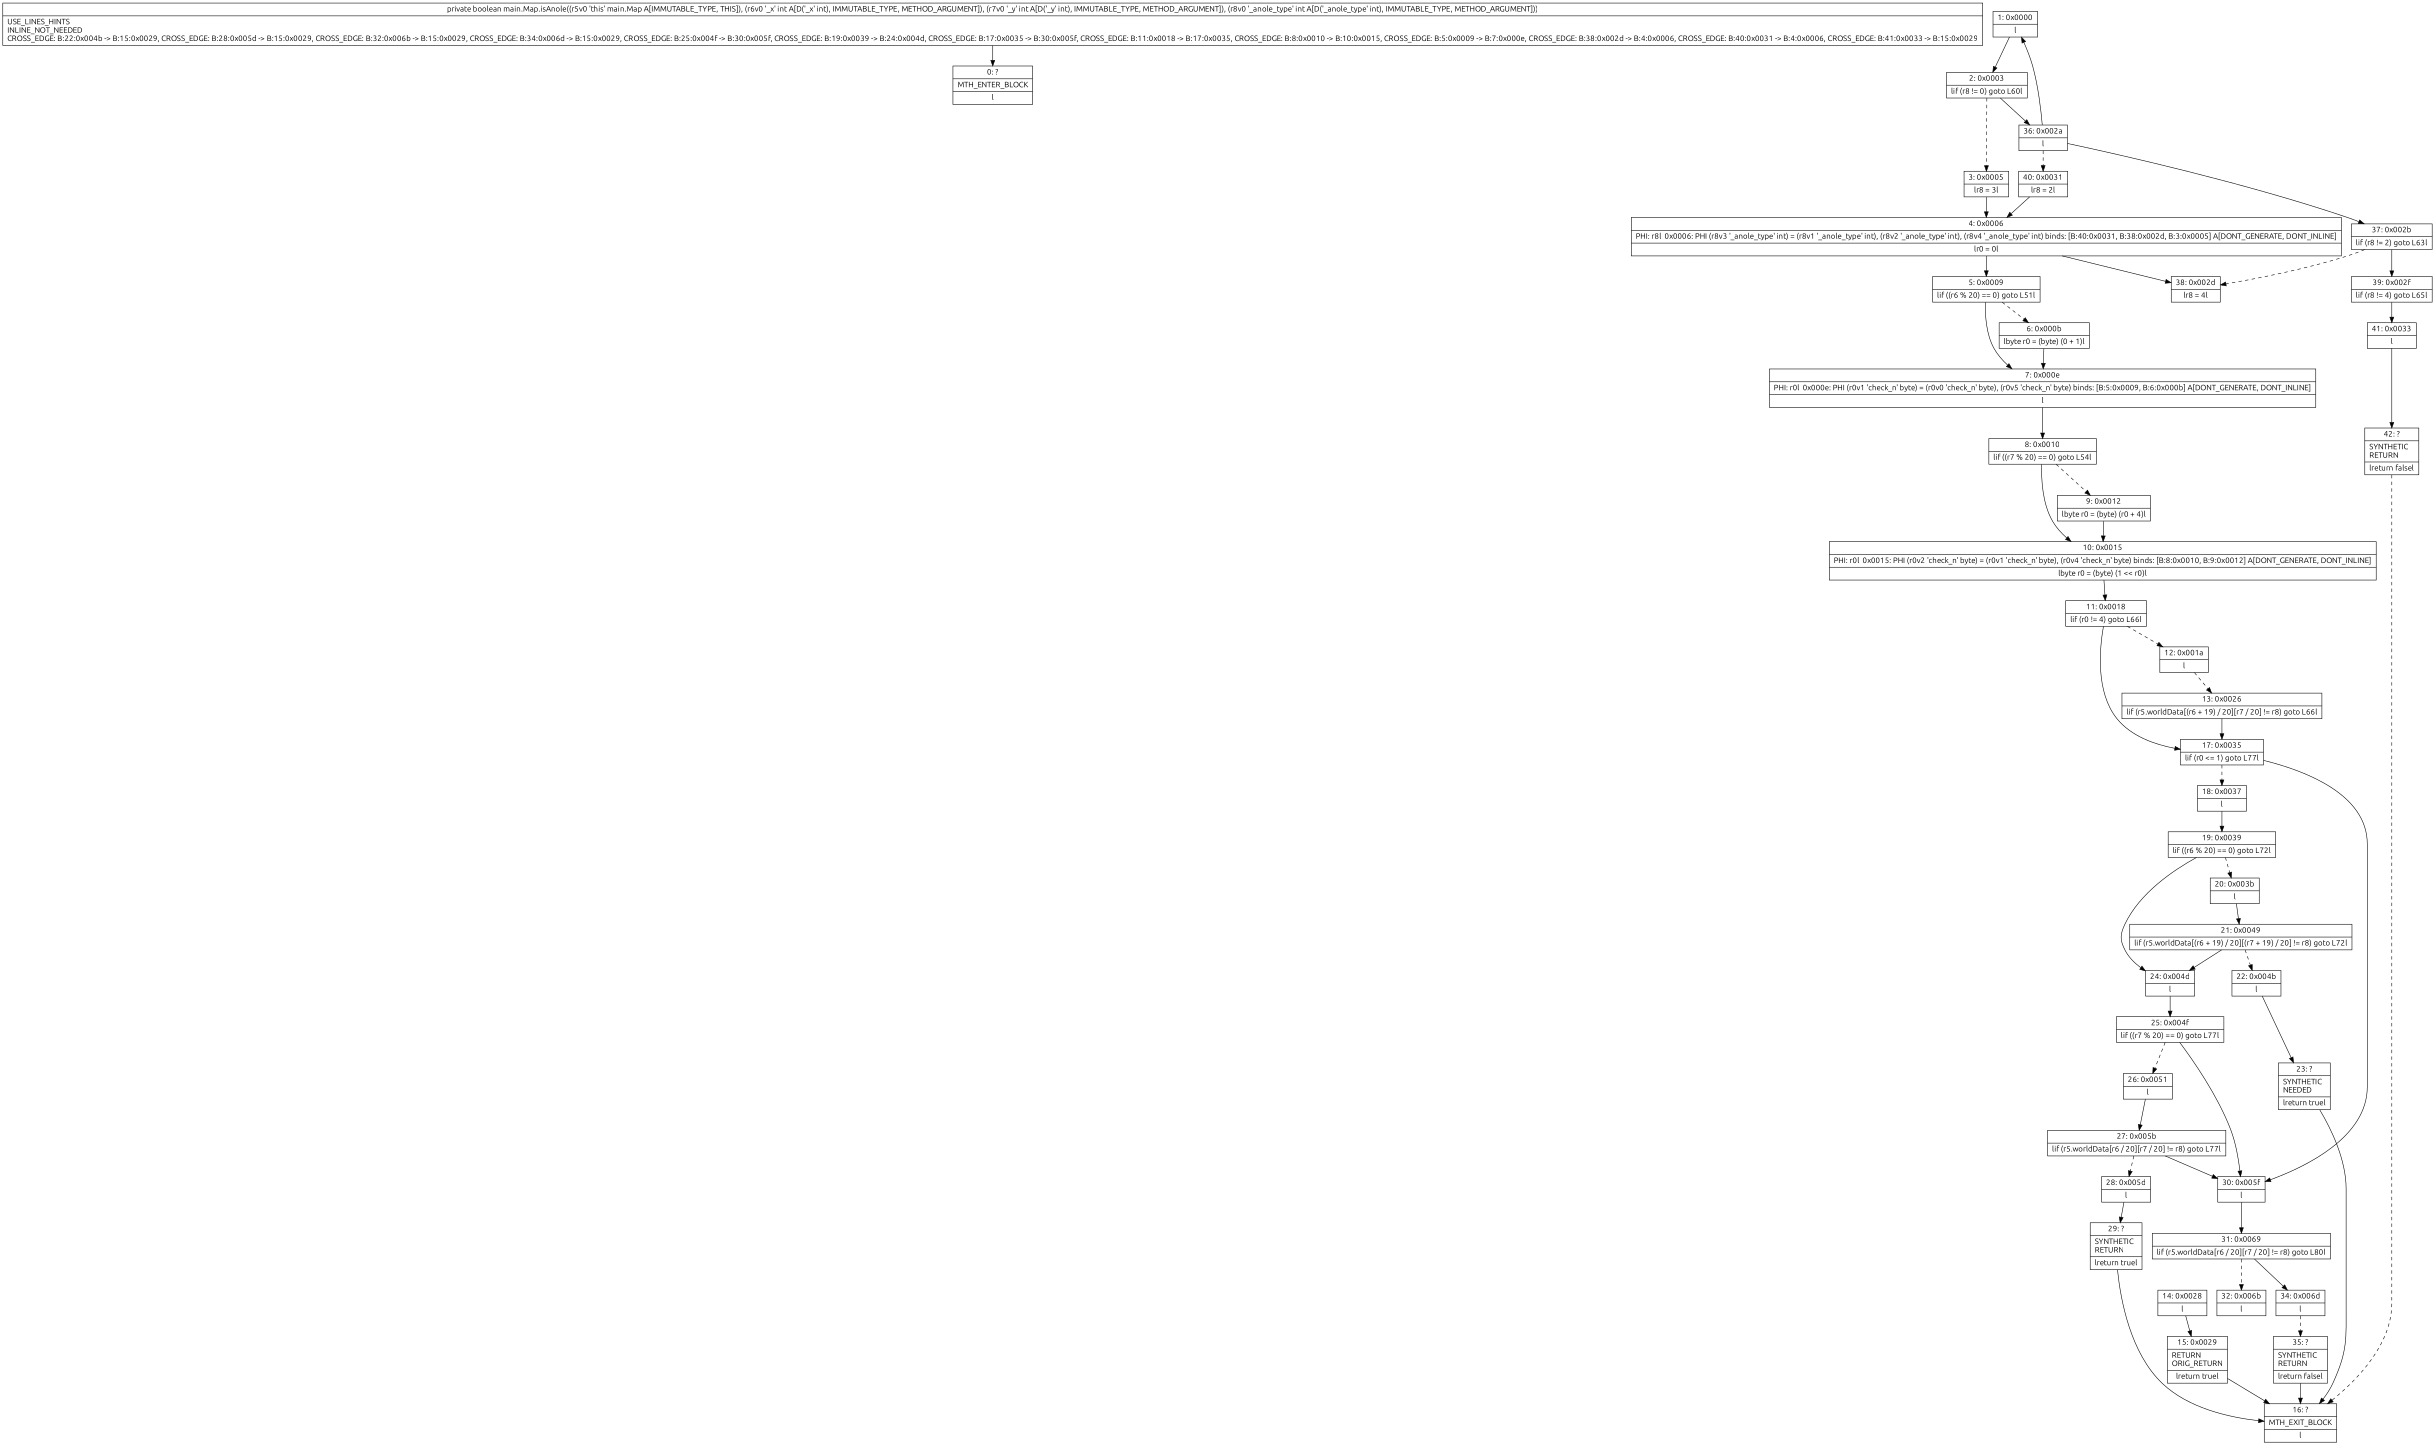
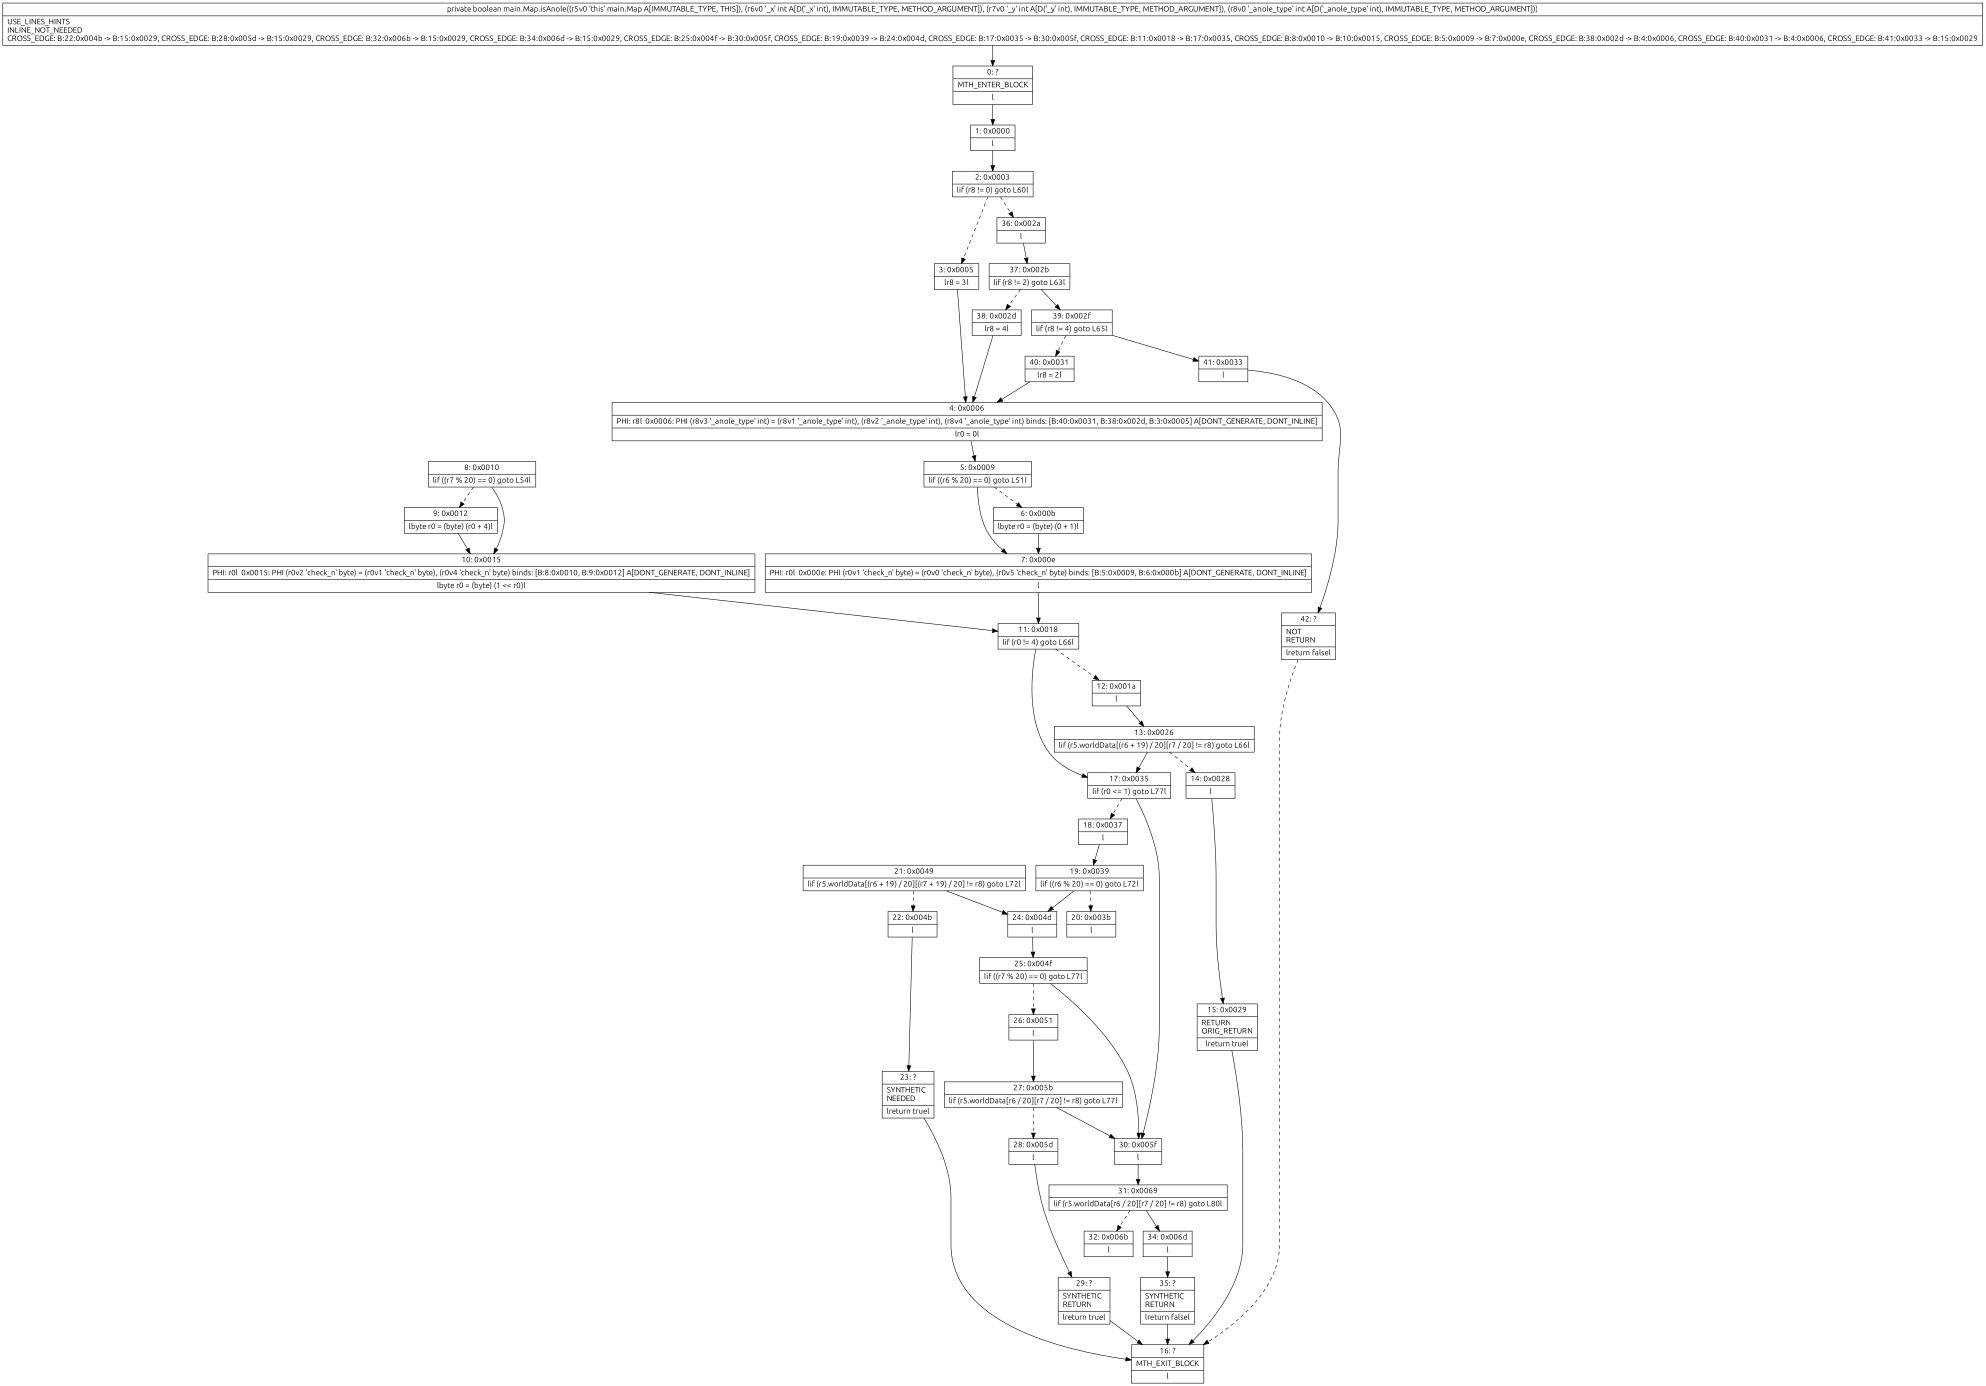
edge "36: 0x002a" -> "1: 0x0000": now "0: ?" -> "1: 0x0000"
edge "2: 0x0003" -> "36: 0x002a": style solid -> dashed
edge "36: 0x002a" -> "40: 0x0031": now "39: 0x002f" -> "40: 0x0031"
edge "4: 0x0006" -> "38: 0x002d": reversed
edge "7: 0x000e" -> "8: 0x0010": now "7: 0x000e" -> "11: 0x0018"
node "42: ?": text "SYNTHETIC" -> "NOT"
edge "12: 0x001a" -> "13: 0x0026": style dashed -> solid
edge "13: 0x0026" -> "14: 0x0028": added
edge "20: 0x003b" -> "21: 0x0049": removed
edge "34: 0x006d" -> "35: ?": style dashed -> solid
